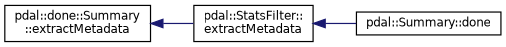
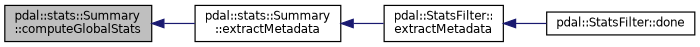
node "pdal::stats::Summary ::computeGlobalStats": added
node "pdal::done::Summary ::extractMetadata": label "pdal::done::Summary ::extractMetadata" -> "pdal::stats::Summary ::extractMetadata"
node "pdal::Summary::done": label "pdal::Summary::done" -> "pdal::StatsFilter::done"
